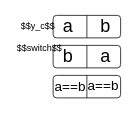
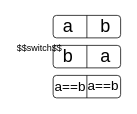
node "$$y_c$$": removed
